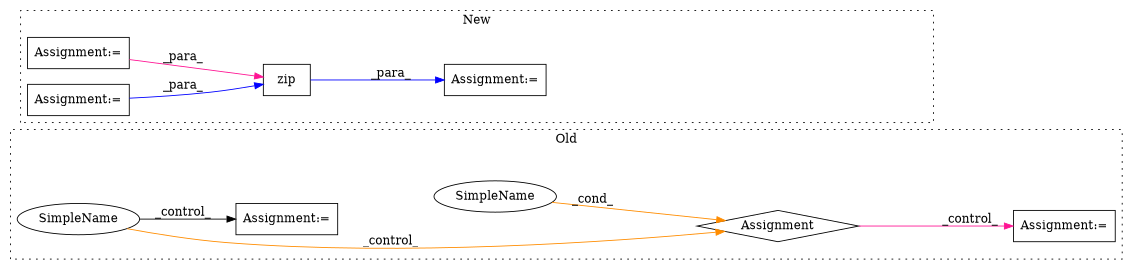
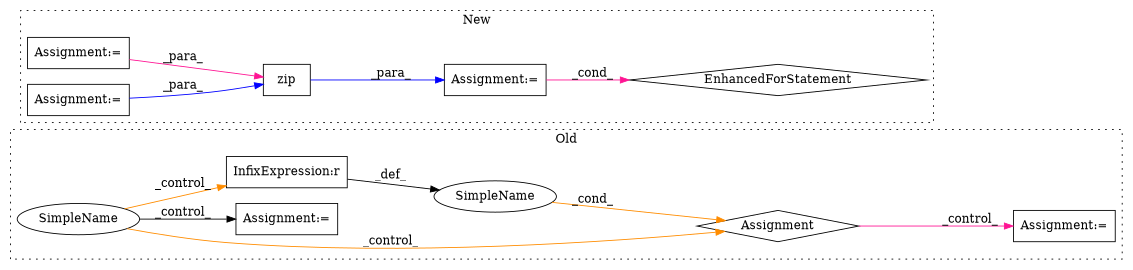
node "EnhancedForStatement": added
node "InfixExpression:r": added
